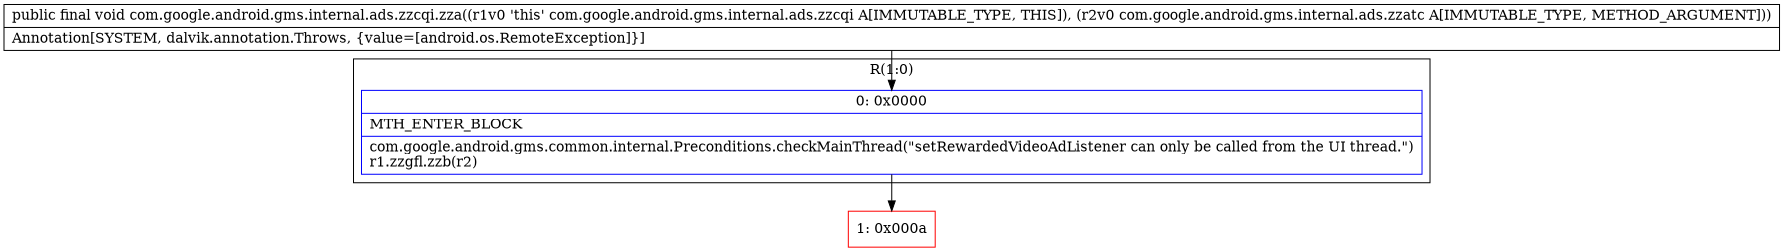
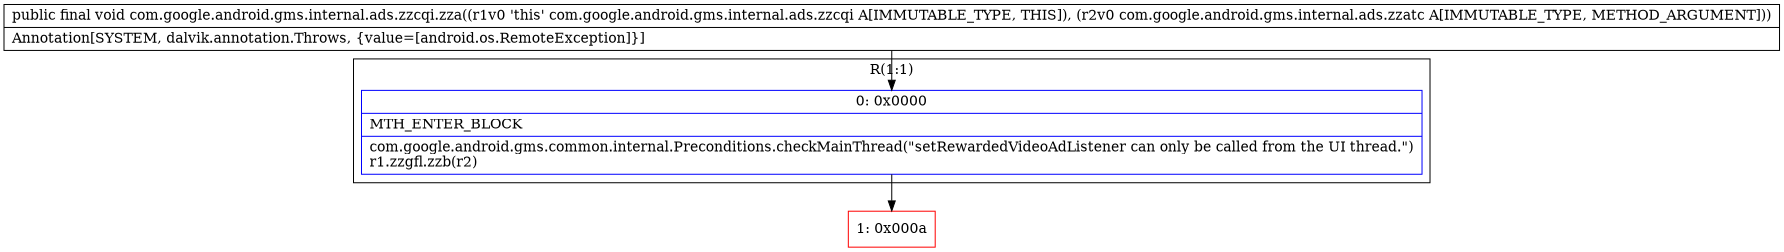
cluster "R(1:0)": label "R(1:0)" -> "R(1:1)"
